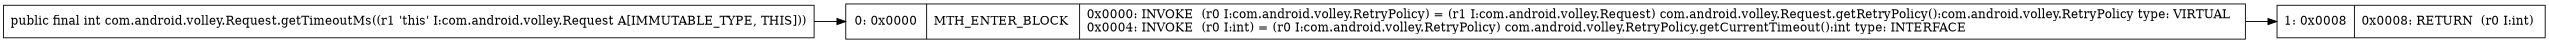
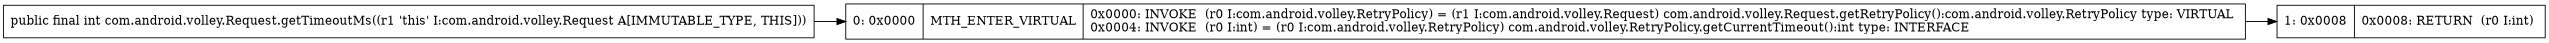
node "0: 0x0000": text "MTH_ENTER_BLOCK" -> "MTH_ENTER_VIRTUAL"
